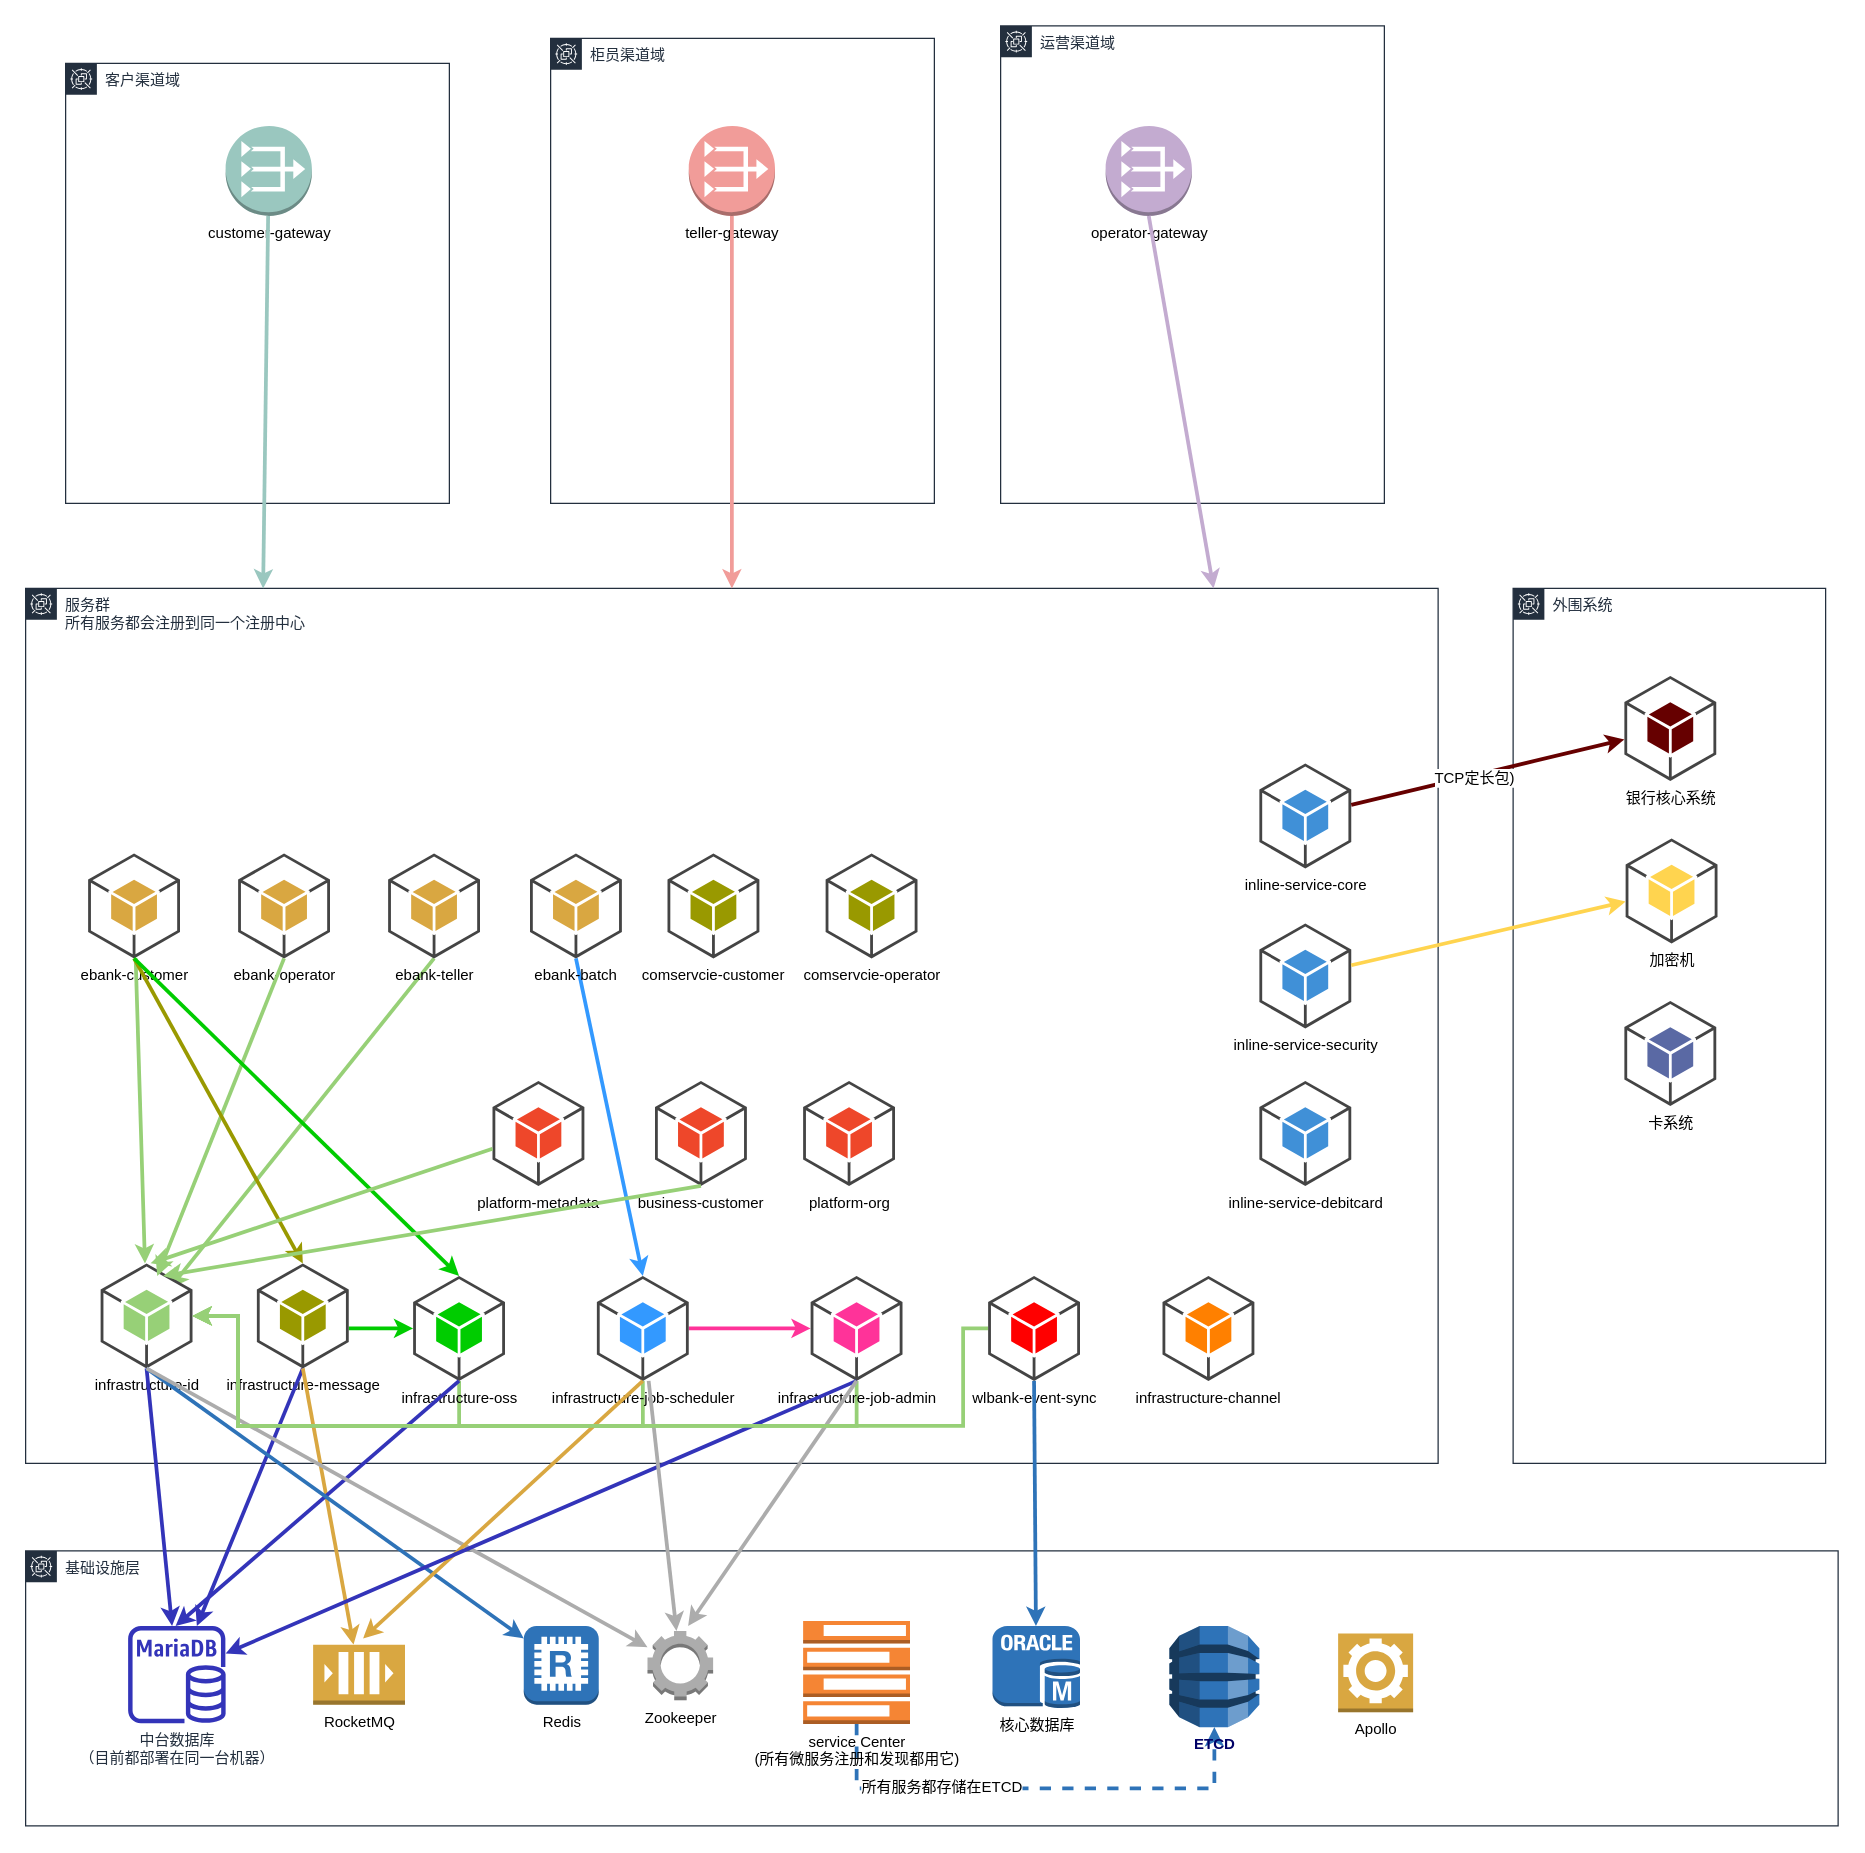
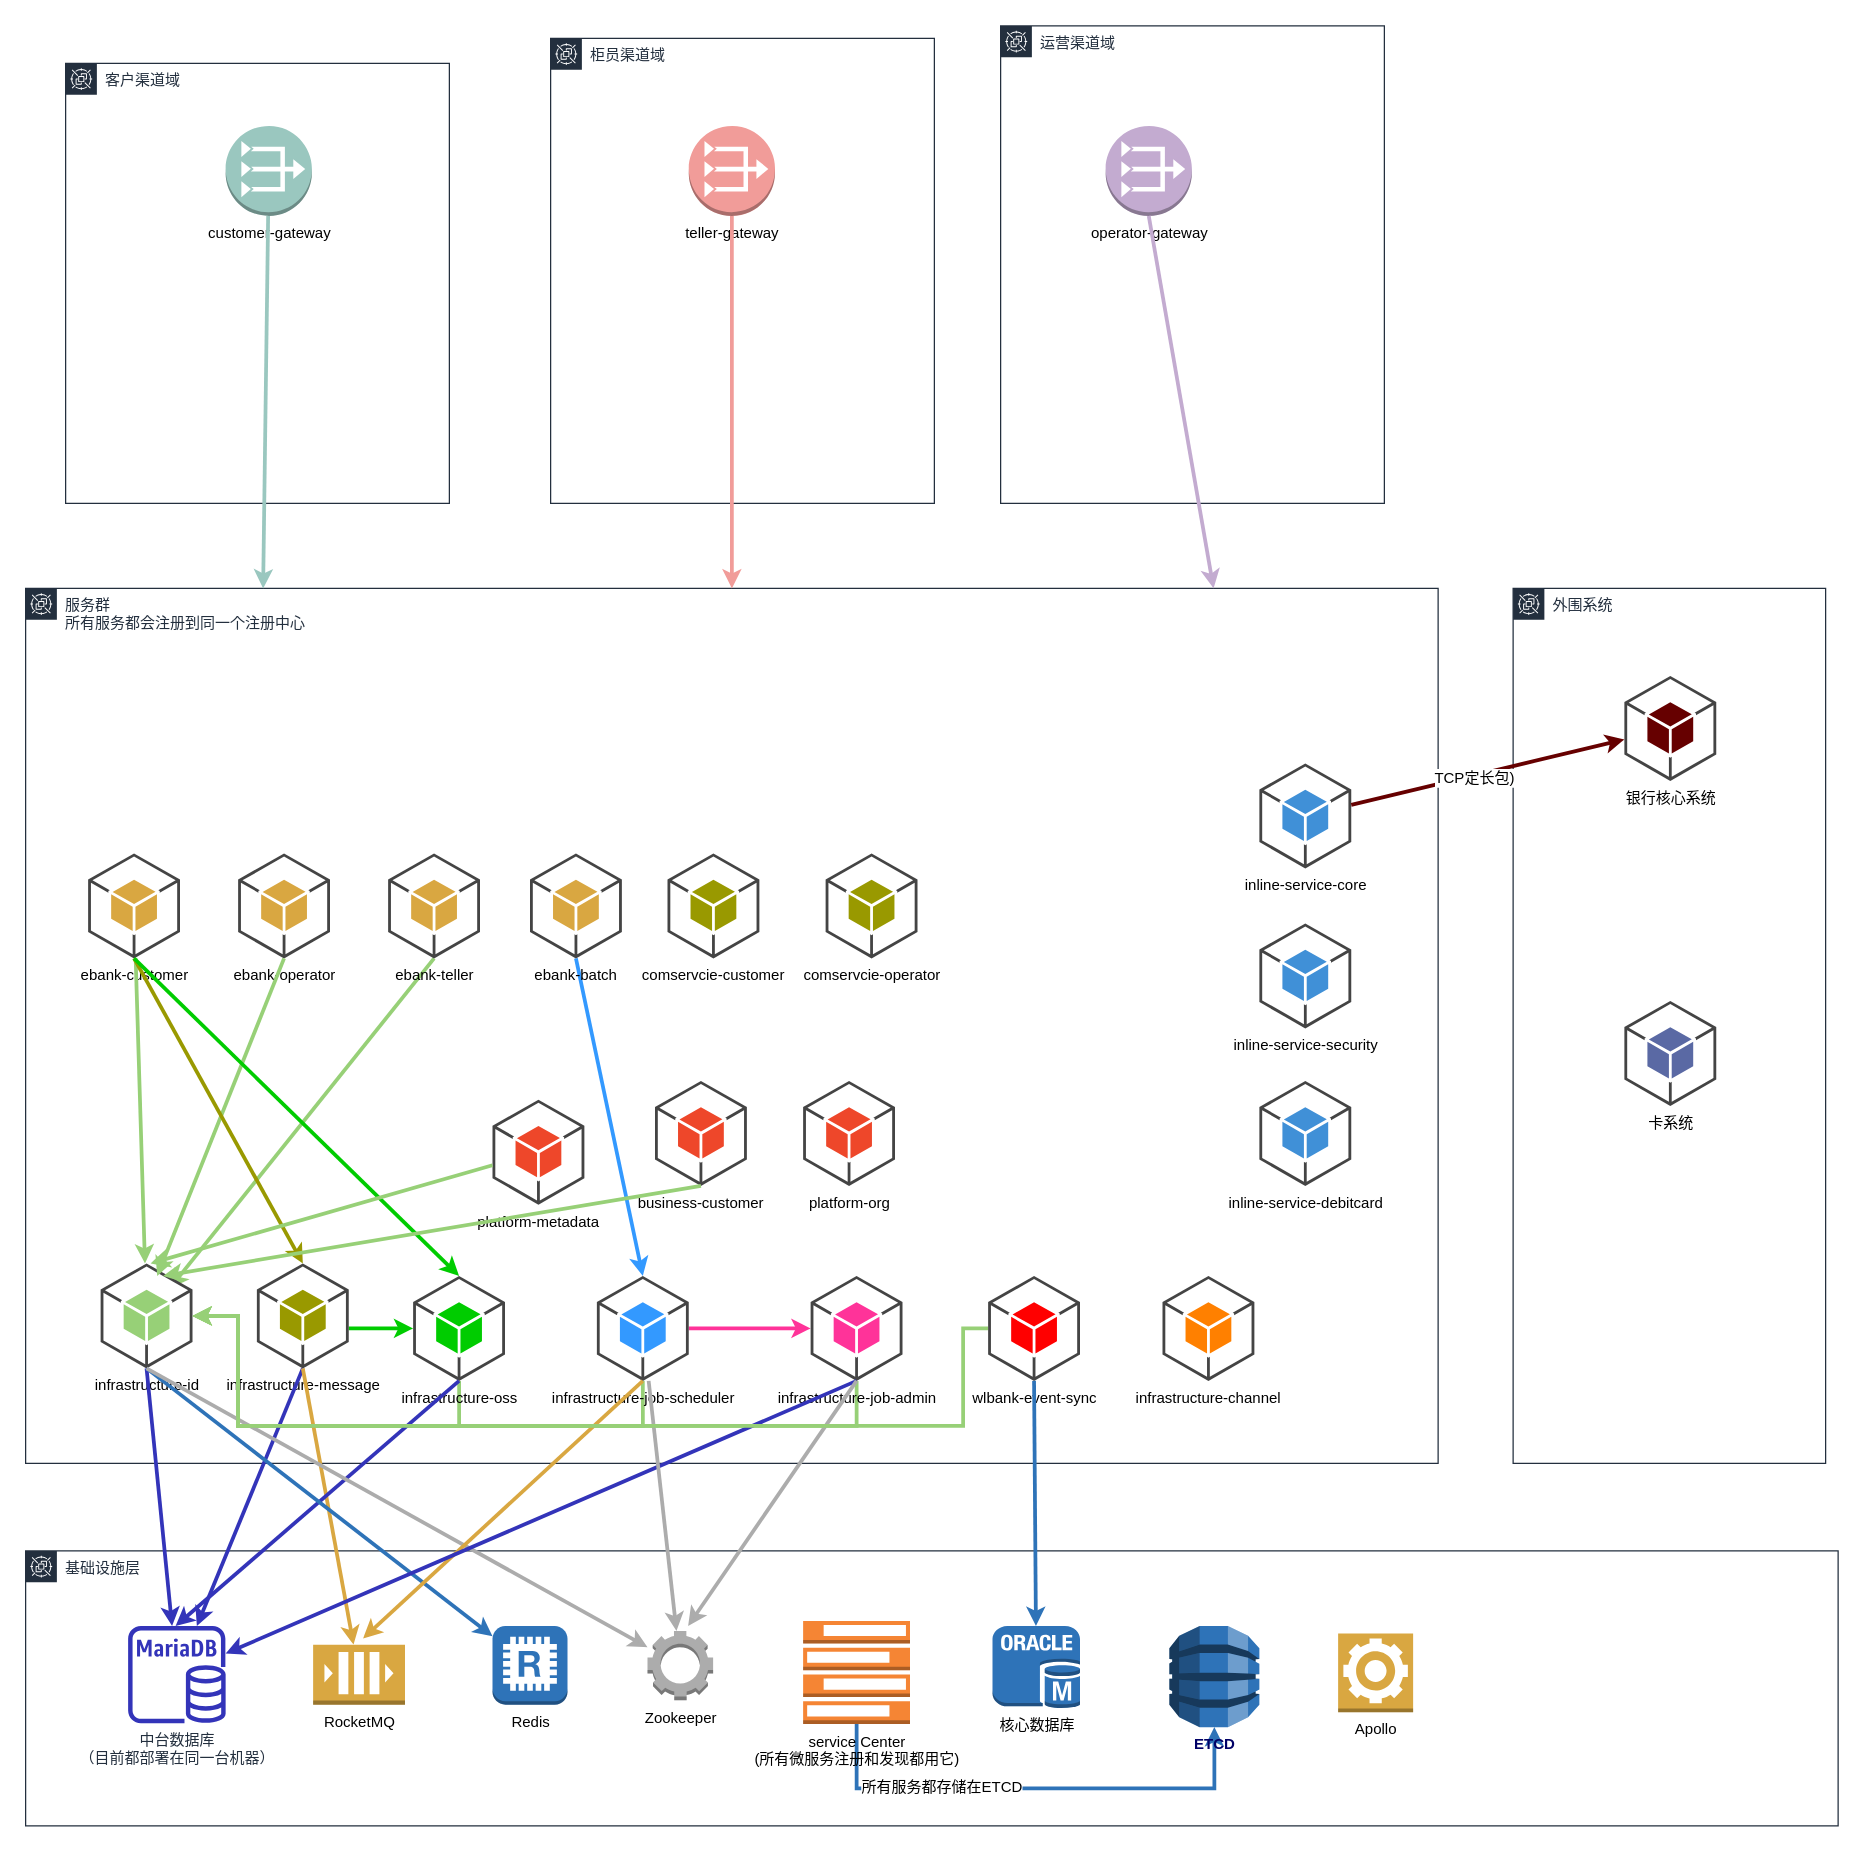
node "加密机": removed
edge "inline-service-security" -> "加密机": removed
node "platform-metadata": moved (538, 1133) -> (538, 1152)
node "Redis": moved (561, 1665) -> (530, 1665)
edge "service Center (所有微服务注册和发现都用它)" -> "ETCD": style dashed -> solid
